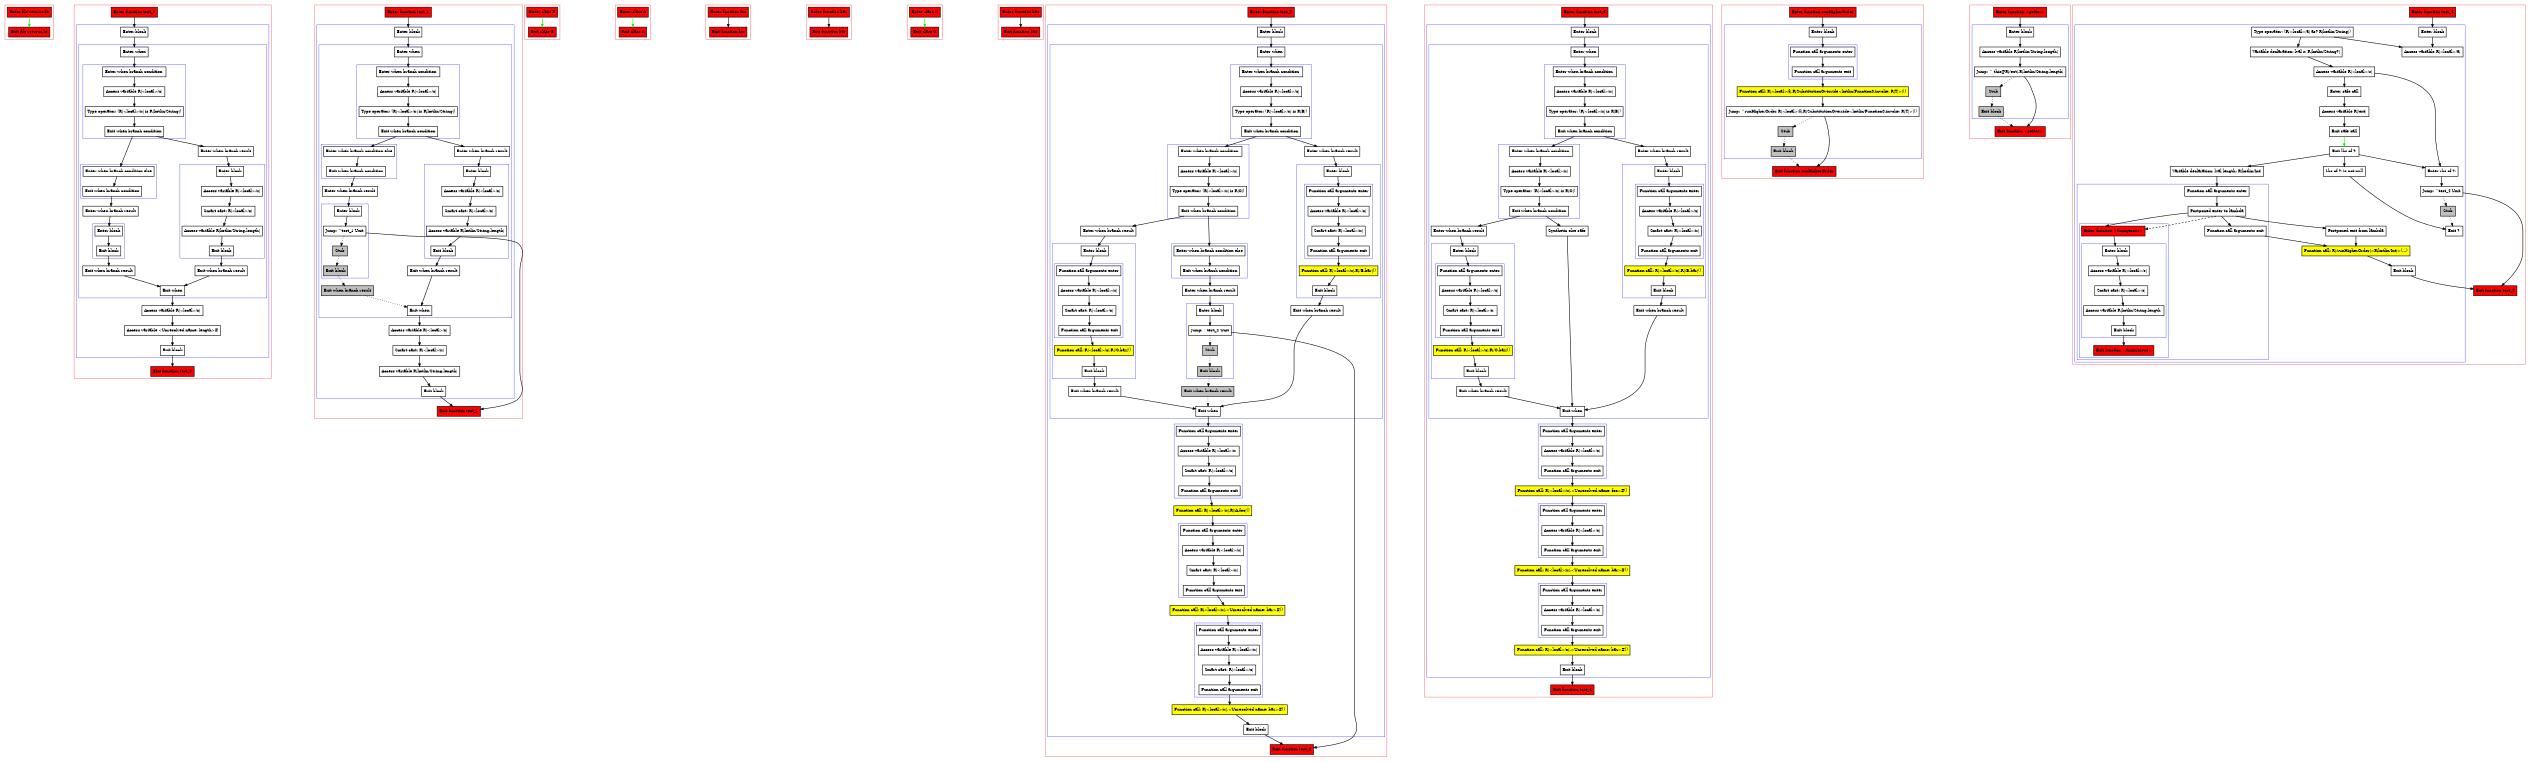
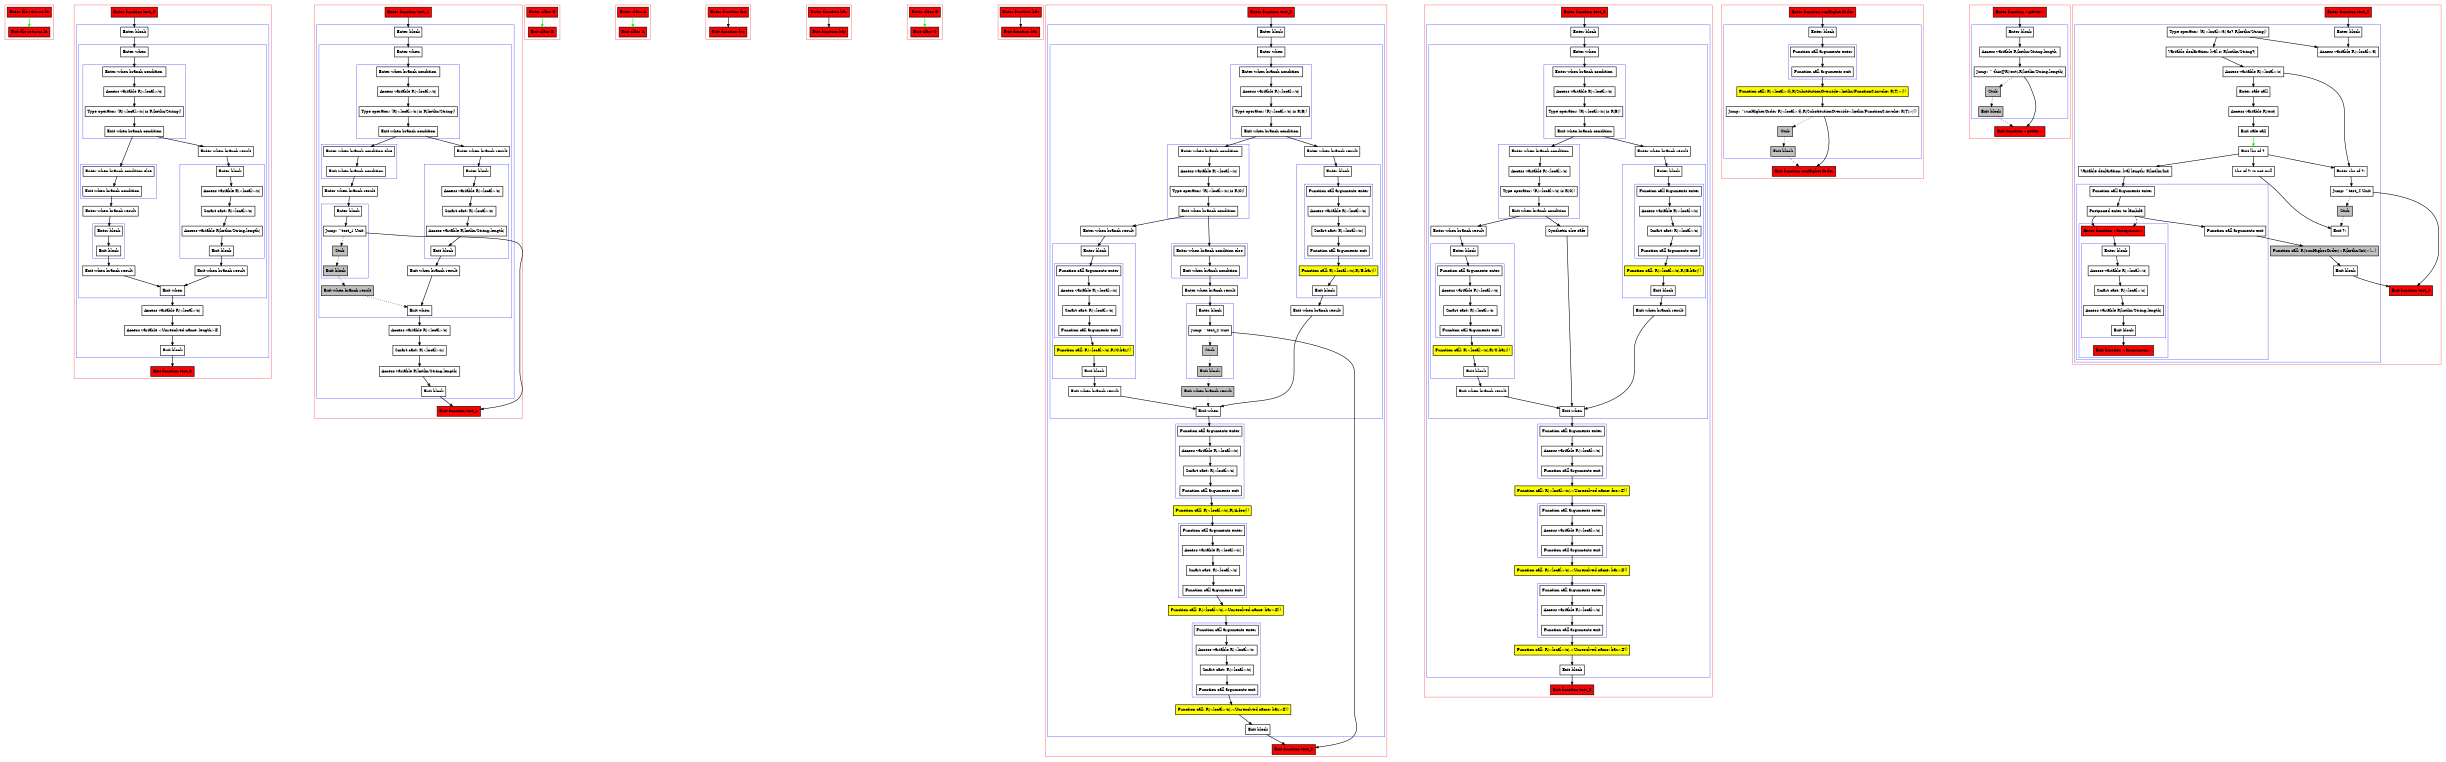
node "Postponed exit from lambda": removed
node "Function call: R|/runHigherOrder|<R|kotlin/Int|>(...)": fillcolor yellow -> gray
